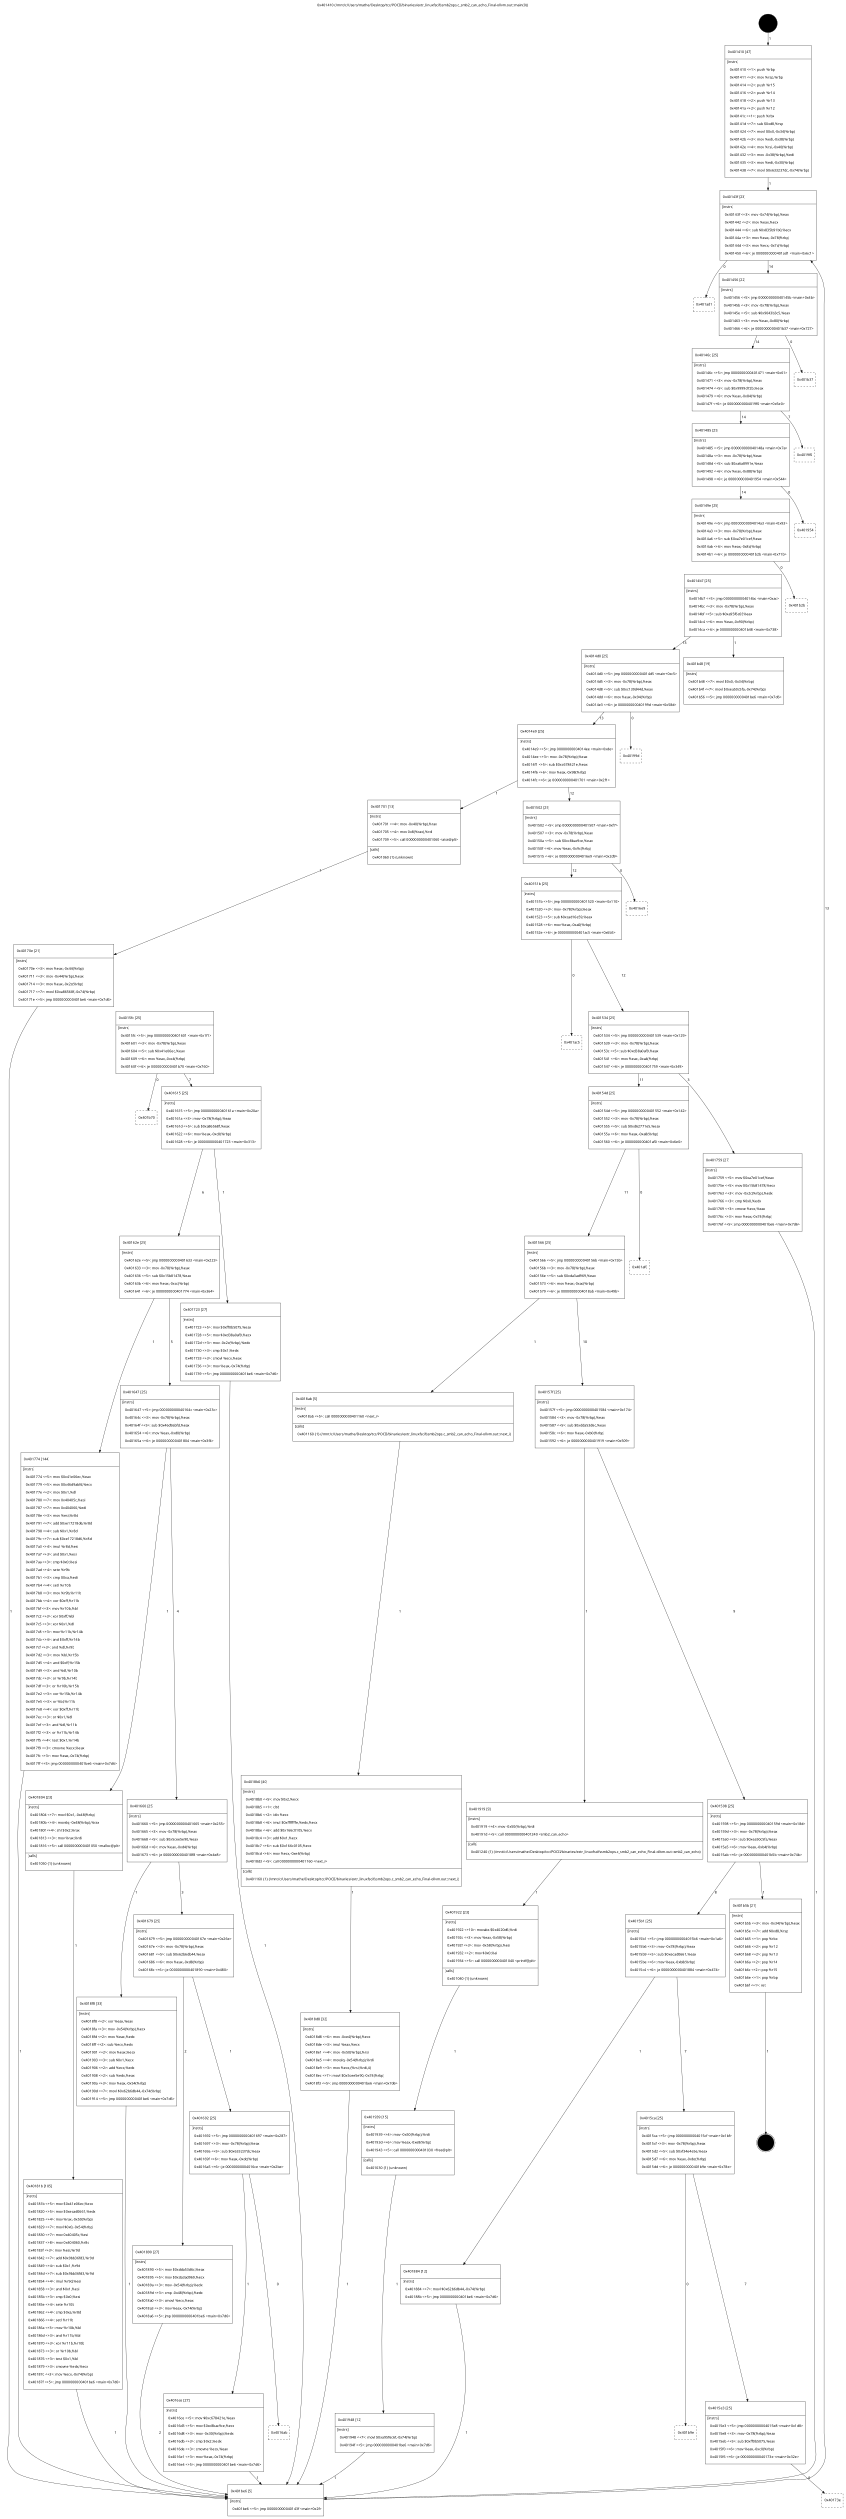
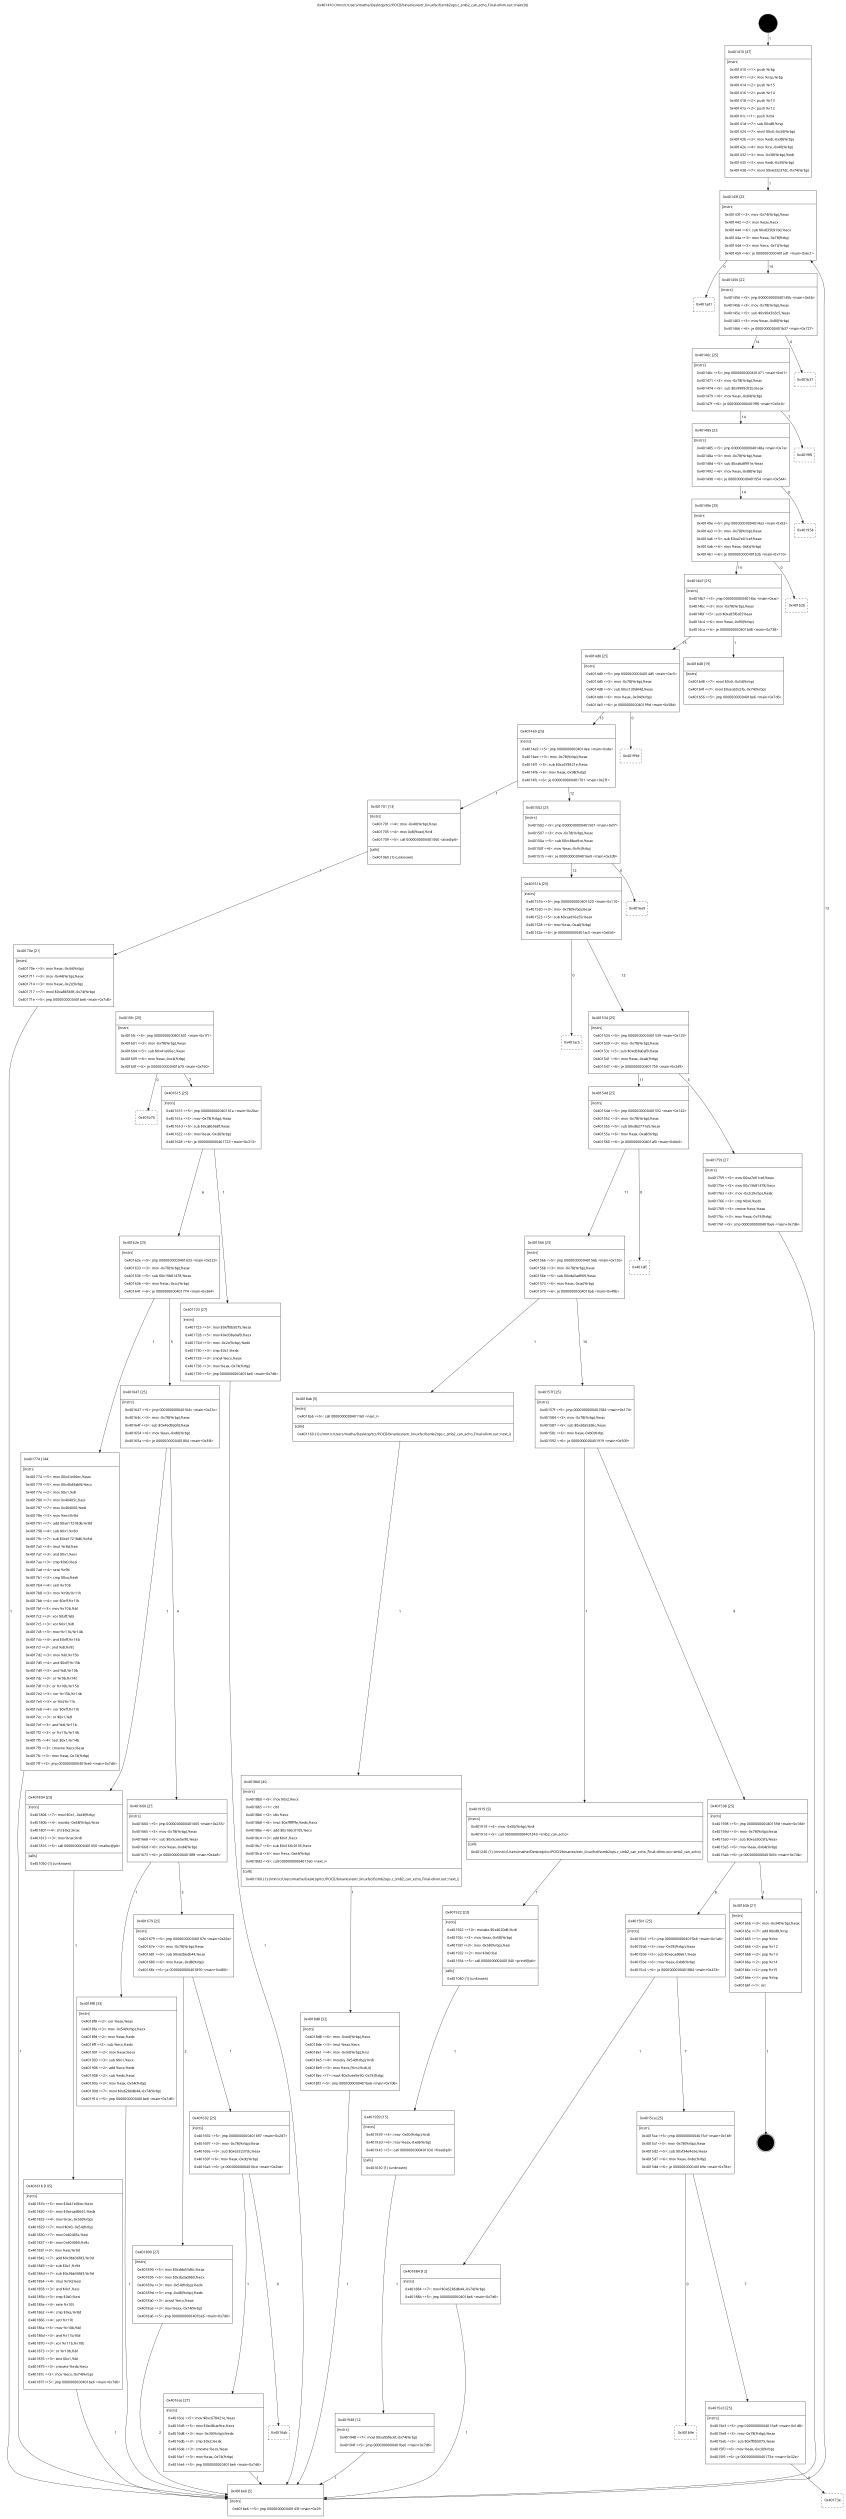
edge "0x40149e [25]" -> "0x4014b7 [25]": added, label "14"
